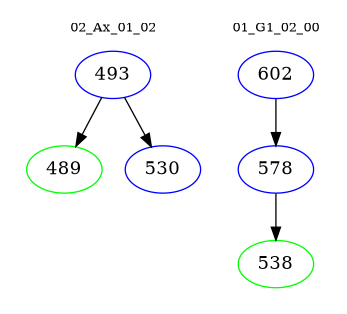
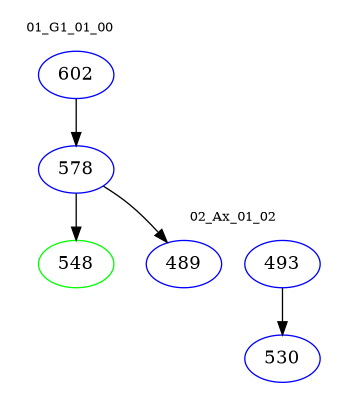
cluster "01_G1_02_00": label "01_G1_02_00" -> "01_G1_01_00"
edge "493" -> "489": now "578" -> "489"
node "489": color green -> blue
node "538": label "538" -> "548"
